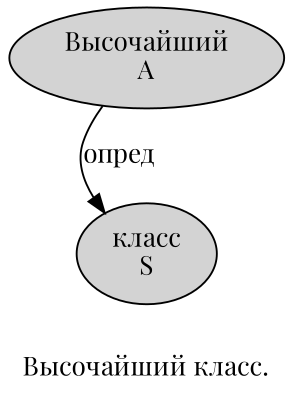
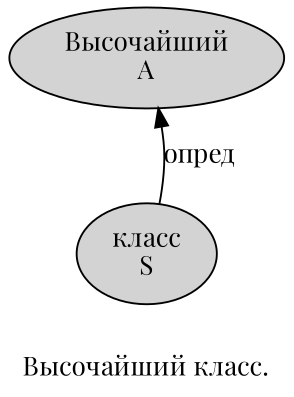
edge "Высочайший A" -> "класс S": reversed
